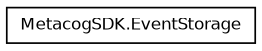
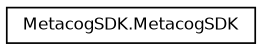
node "MetacogSDK.EventStorage": label "MetacogSDK.EventStorage" -> "MetacogSDK.MetacogSDK"
